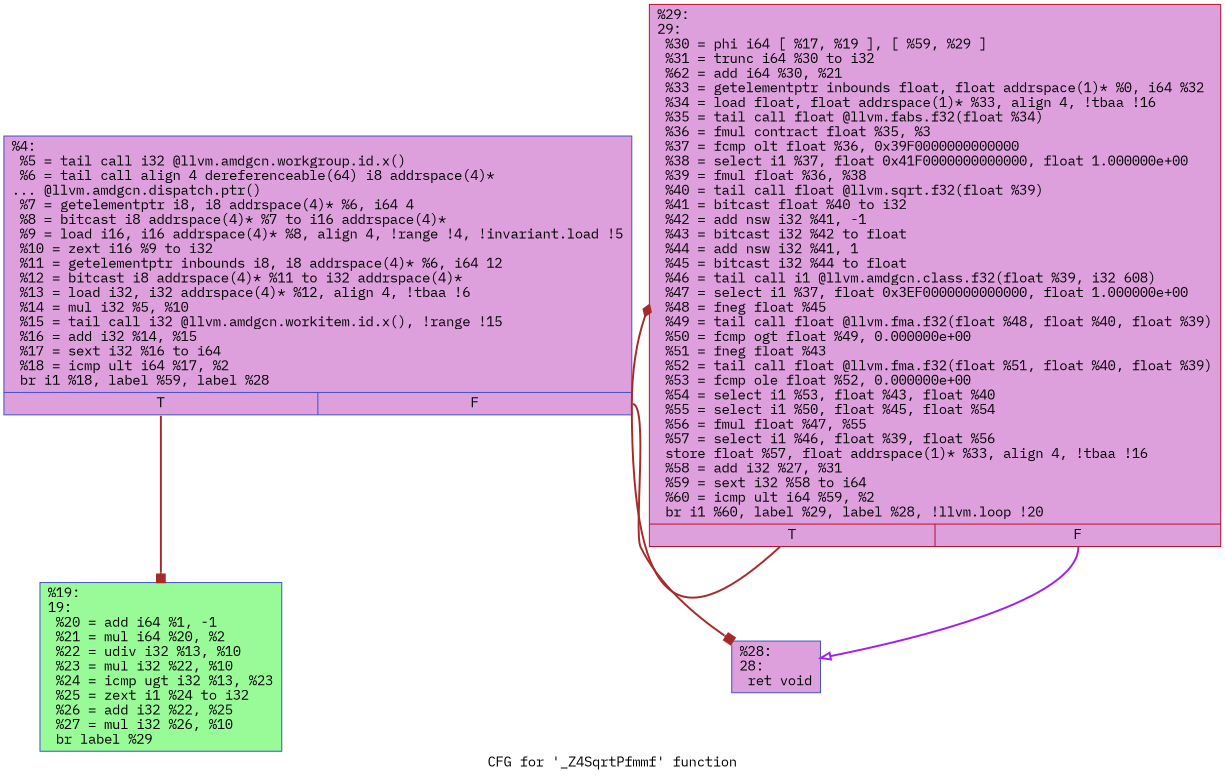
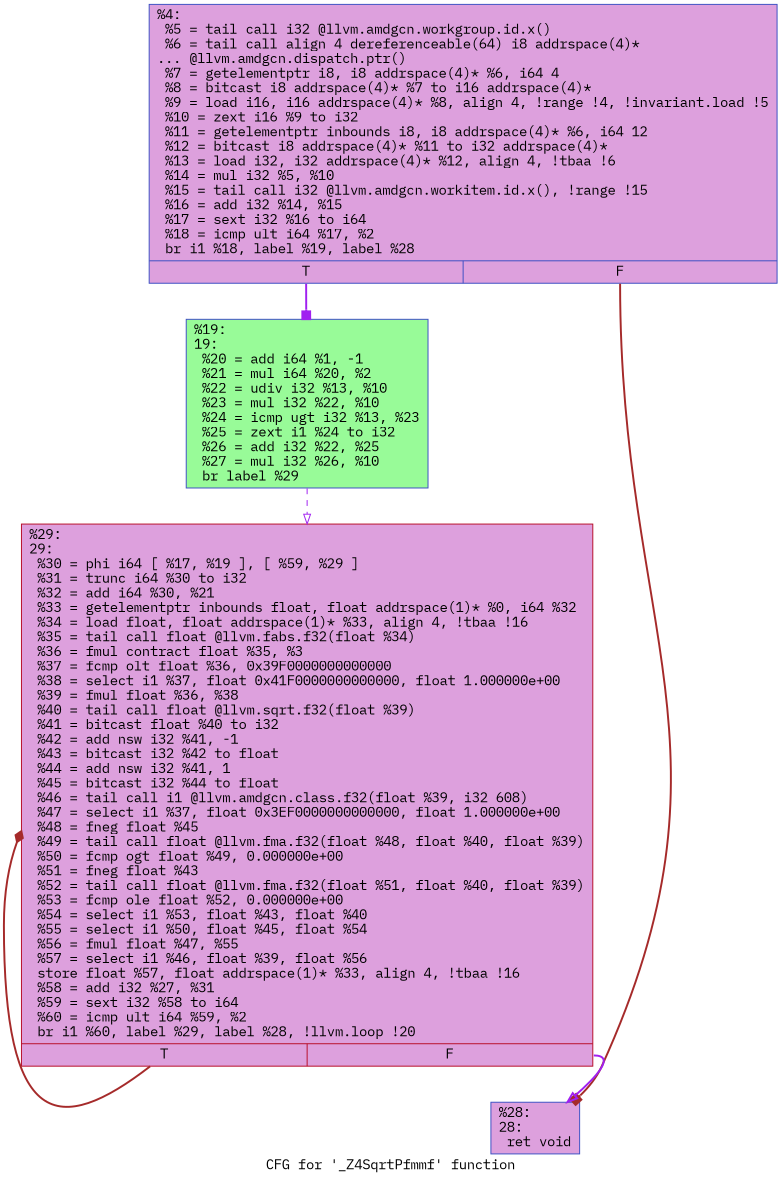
node "%29:": text "%62 = add i64 %30, %21" -> "%32 = add i64 %30, %21"
node "%4:": text "br i1 %18, label %59, label %28" -> "br i1 %18, label %19, label %28"
edge "%4:" -> "%19:": color brown -> purple
edge "%19:" -> "%29:": added
